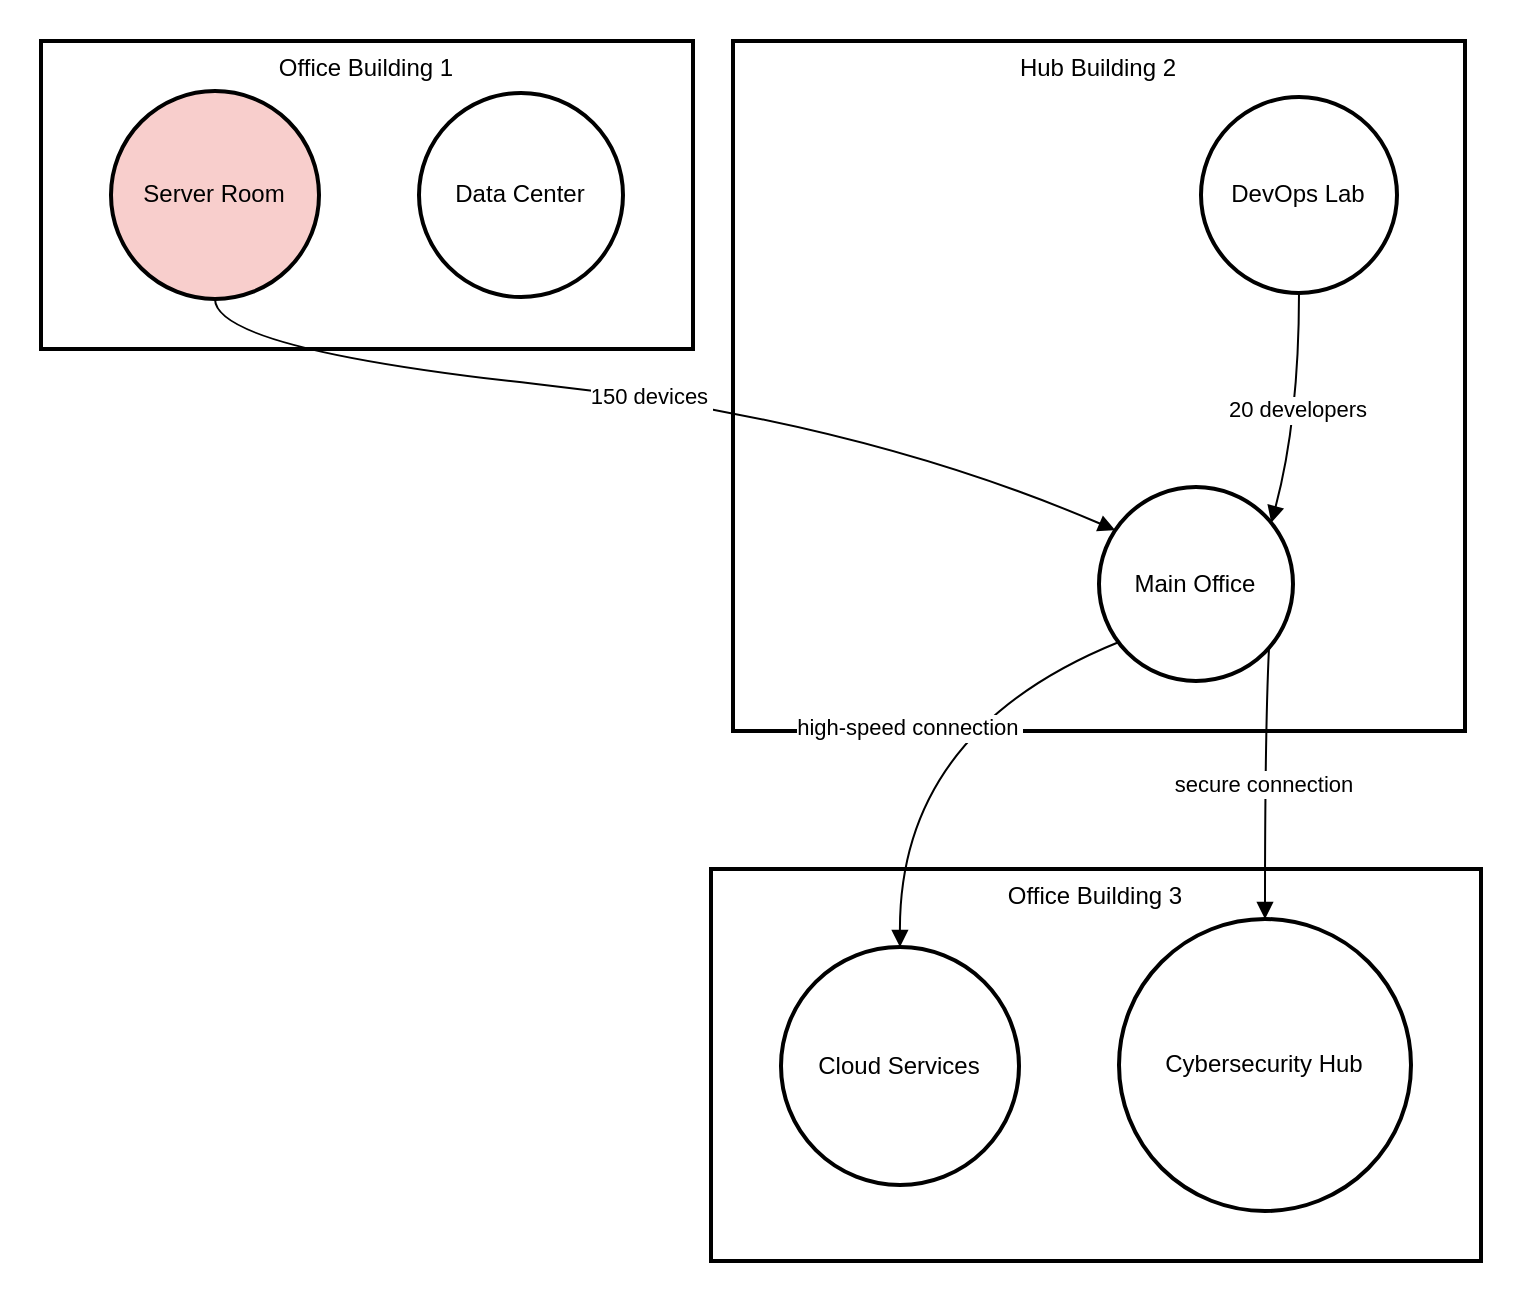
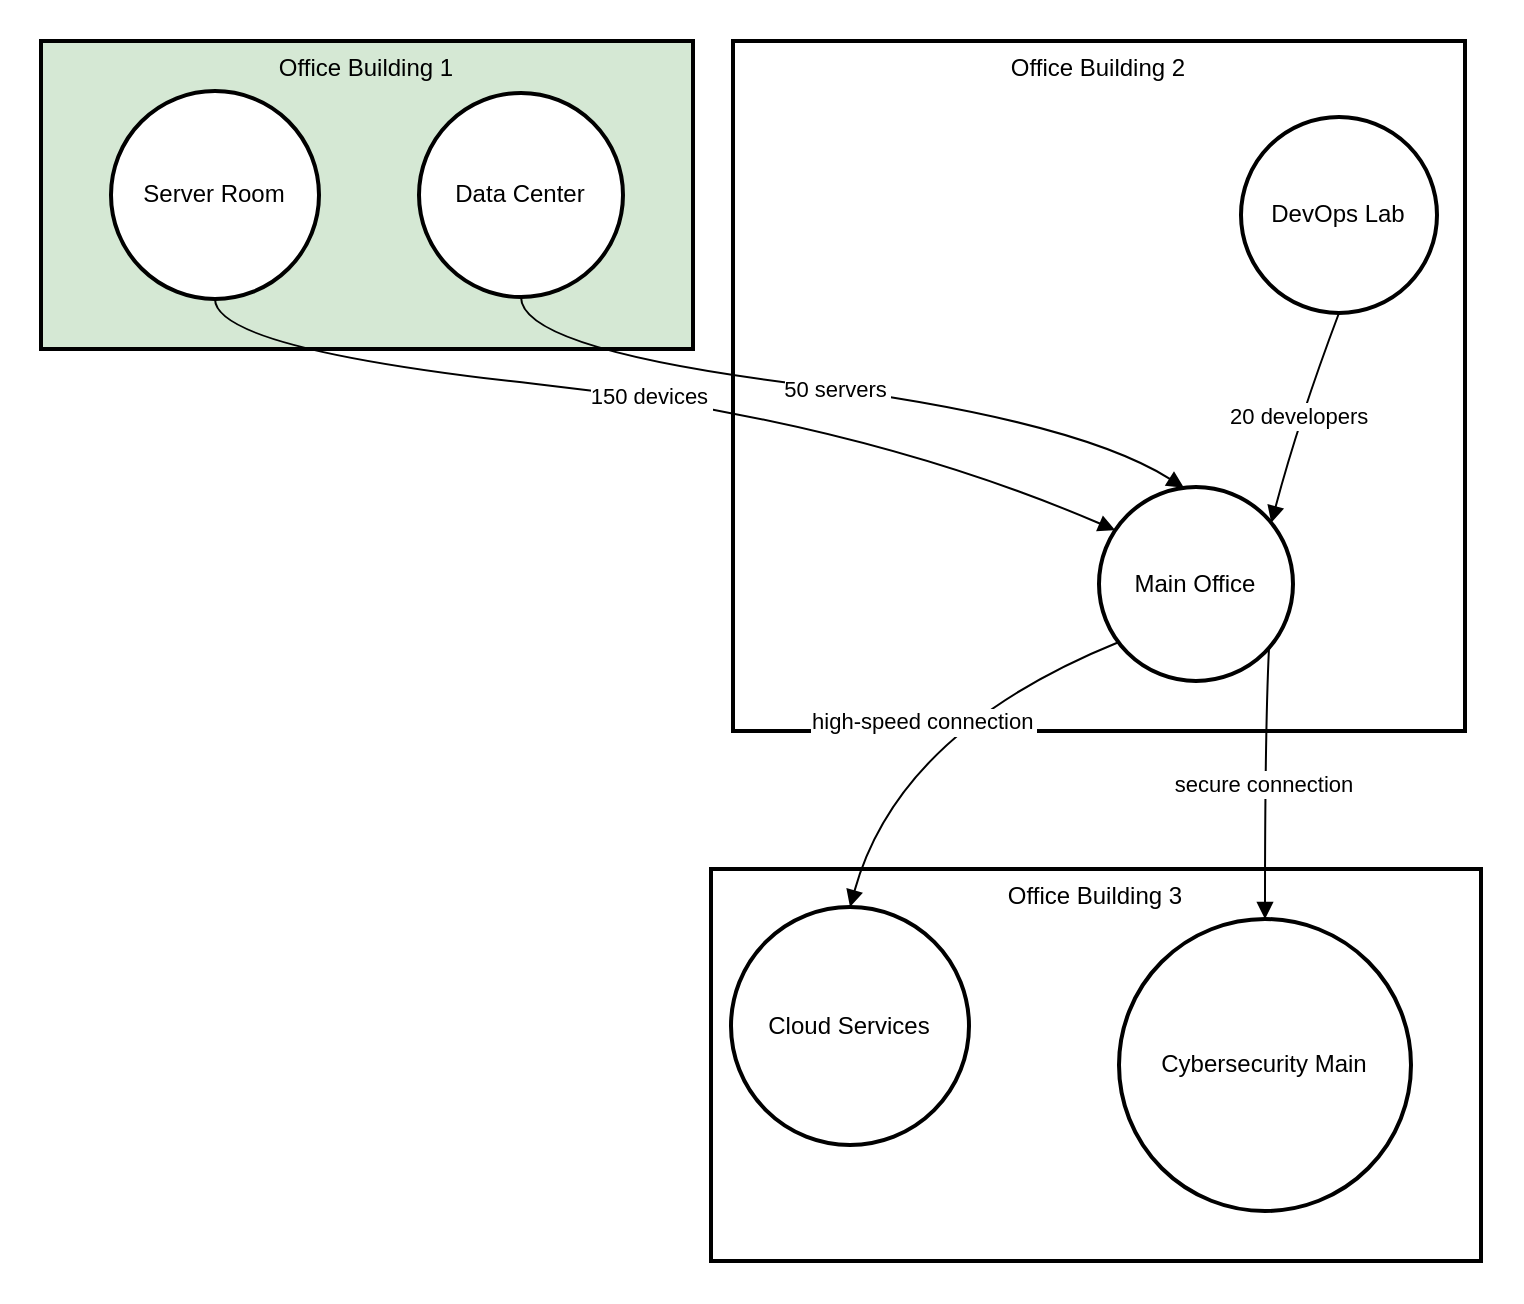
node "Hub Building 2": label "Hub Building 2" -> "Office Building 2"
node "Server Room": fillcolor #f8cecc -> #ffffff
node "Office Building 1": fillcolor #ffffff -> #d5e8d4
node "DevOps Lab": moved (1299, 195) -> (1339, 215)
edge "Data Center" -> "Main Office": added, label "50 servers"
node "Cybersecurity Hub": label "Cybersecurity Hub" -> "Cybersecurity Main"
node "Cloud Services": moved (900, 1066) -> (850, 1026)
